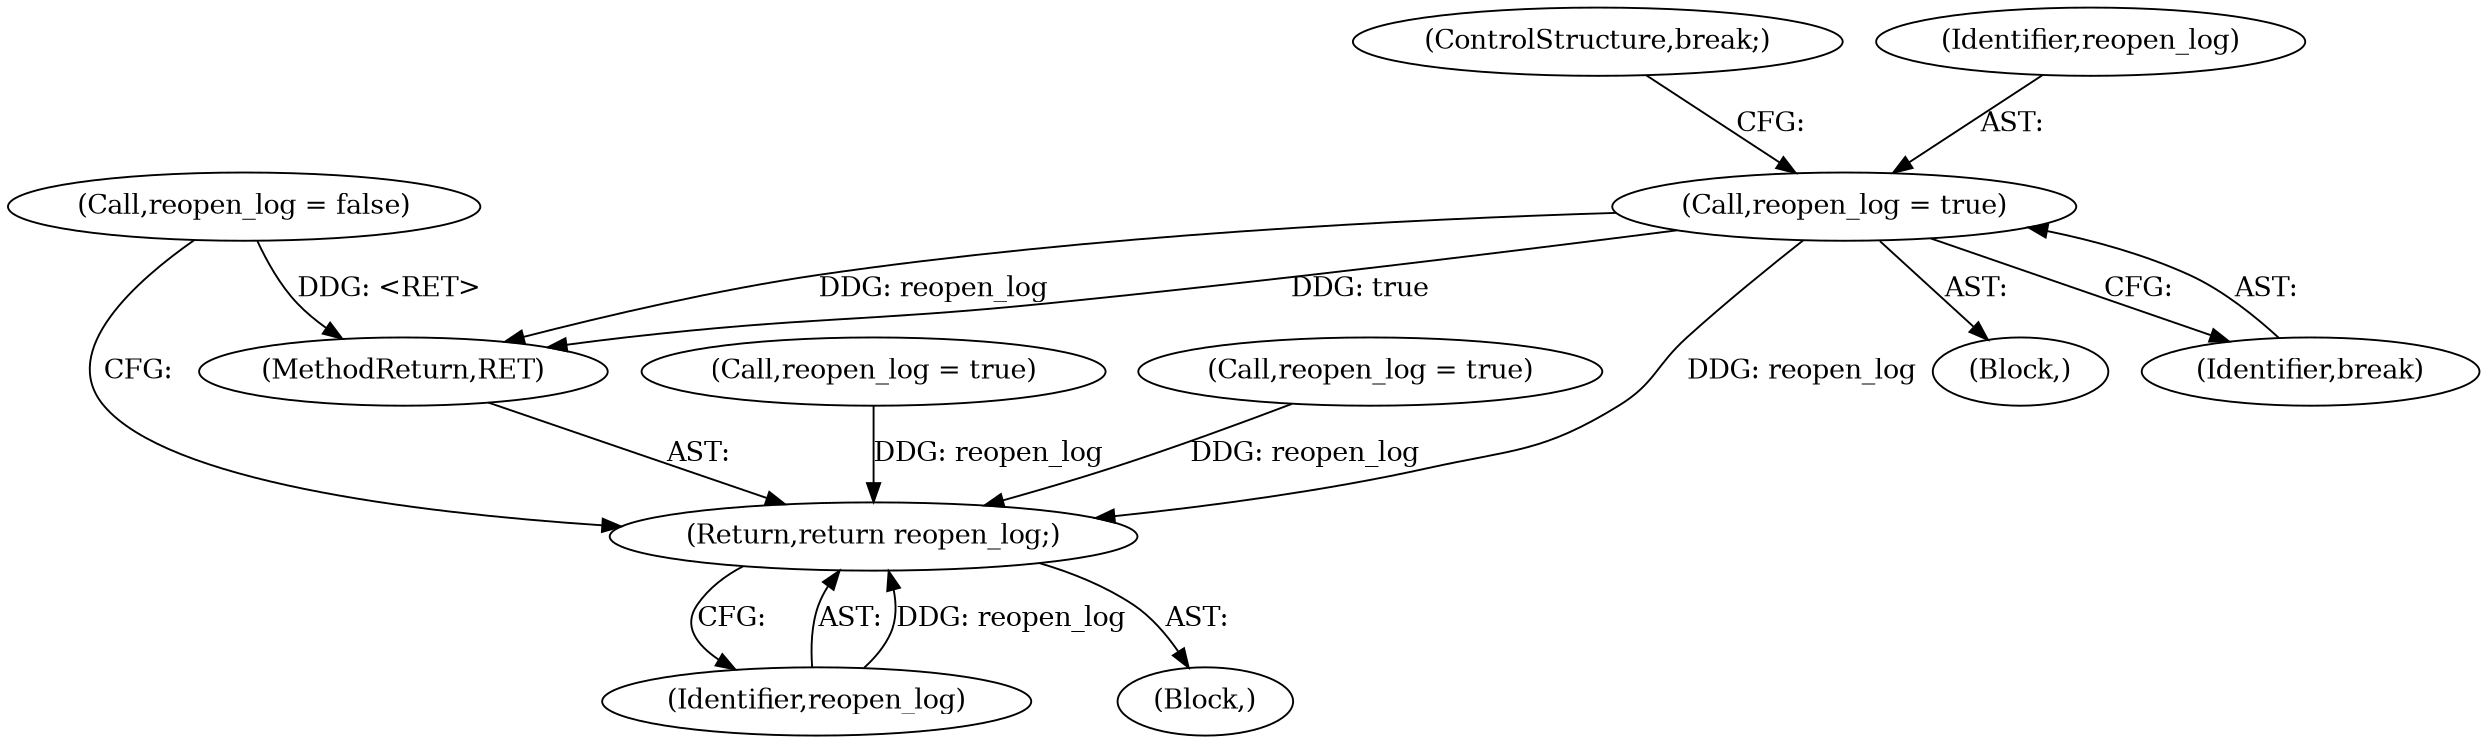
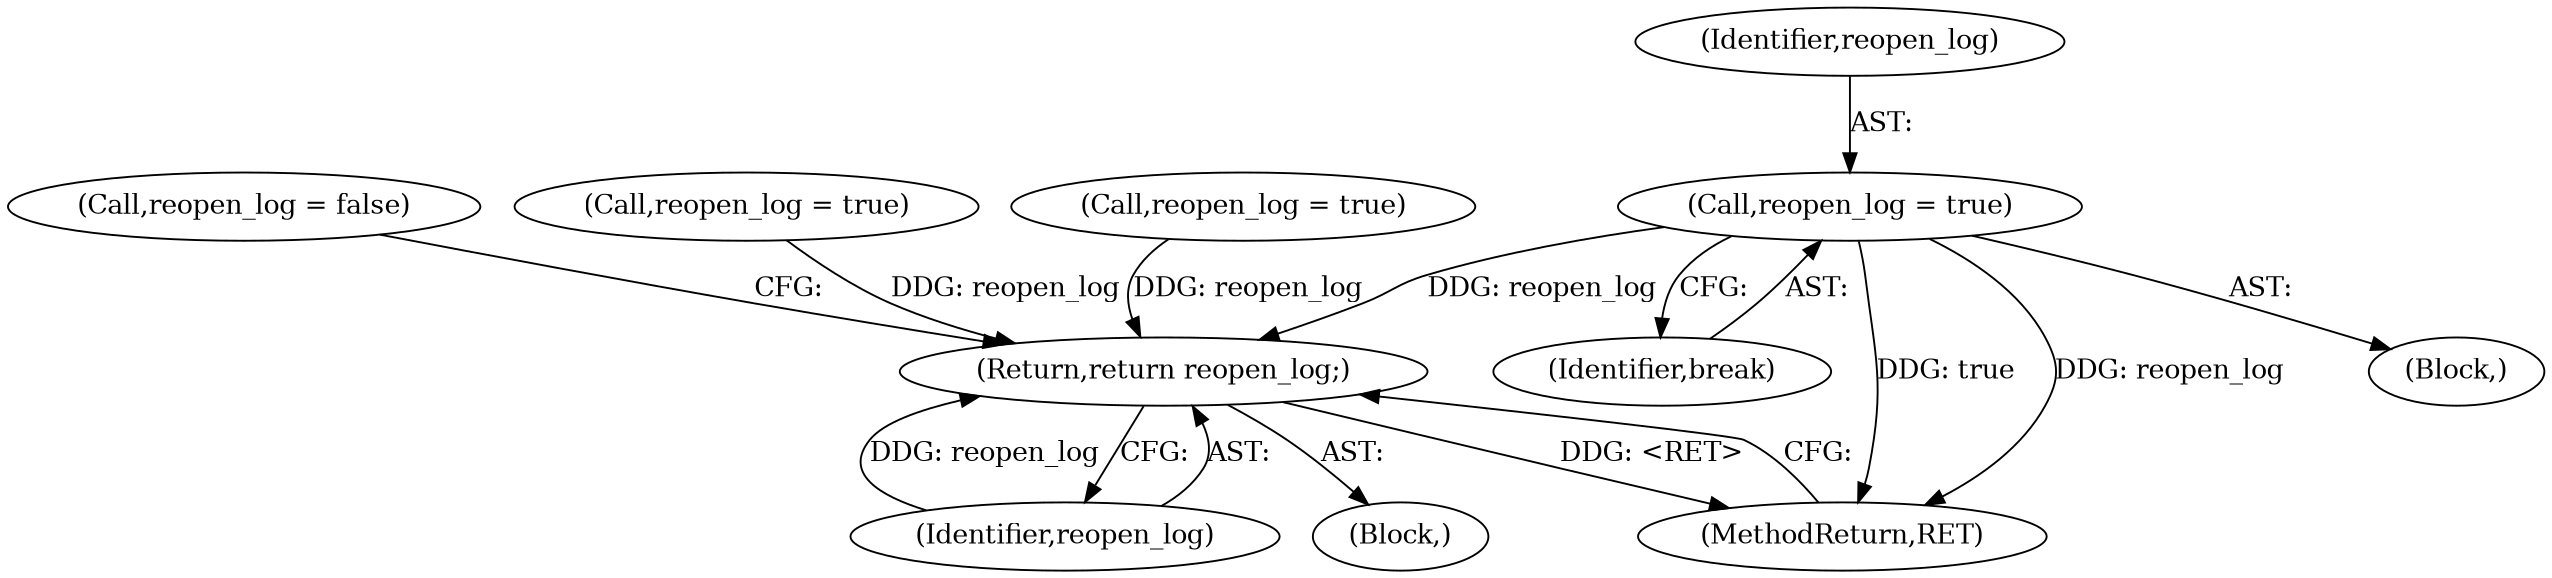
node "(ControlStructure,break;)": removed
edge "(Call,reopen_log = false)" -> "(MethodReturn,RET)": now "(Return,return reopen_log;)" -> "(MethodReturn,RET)"
edge "(MethodReturn,RET)" -> "(Return,return reopen_log;)": label "AST: " -> "CFG: "
